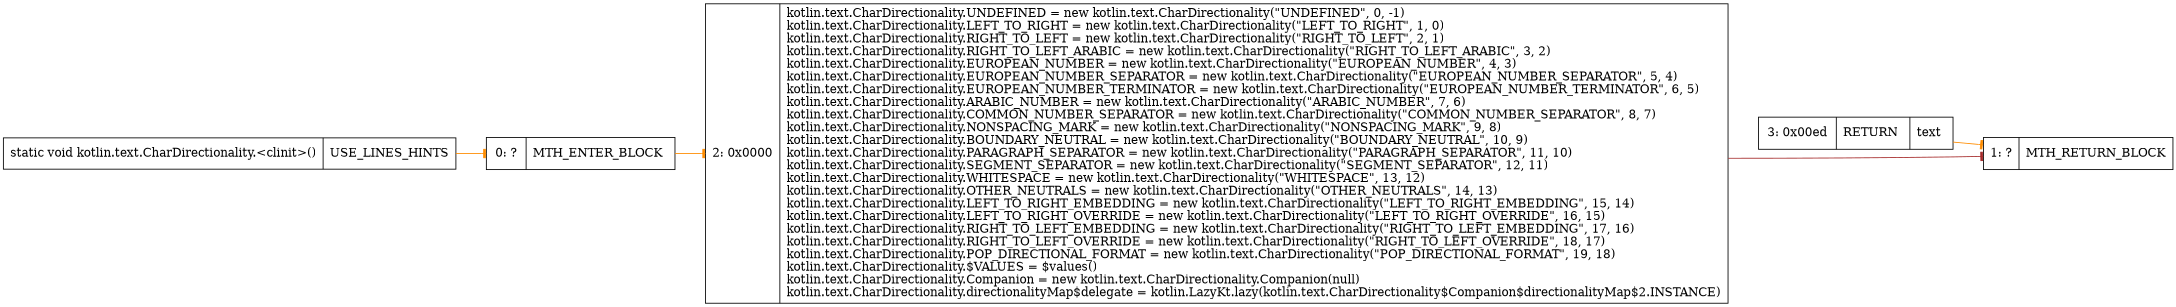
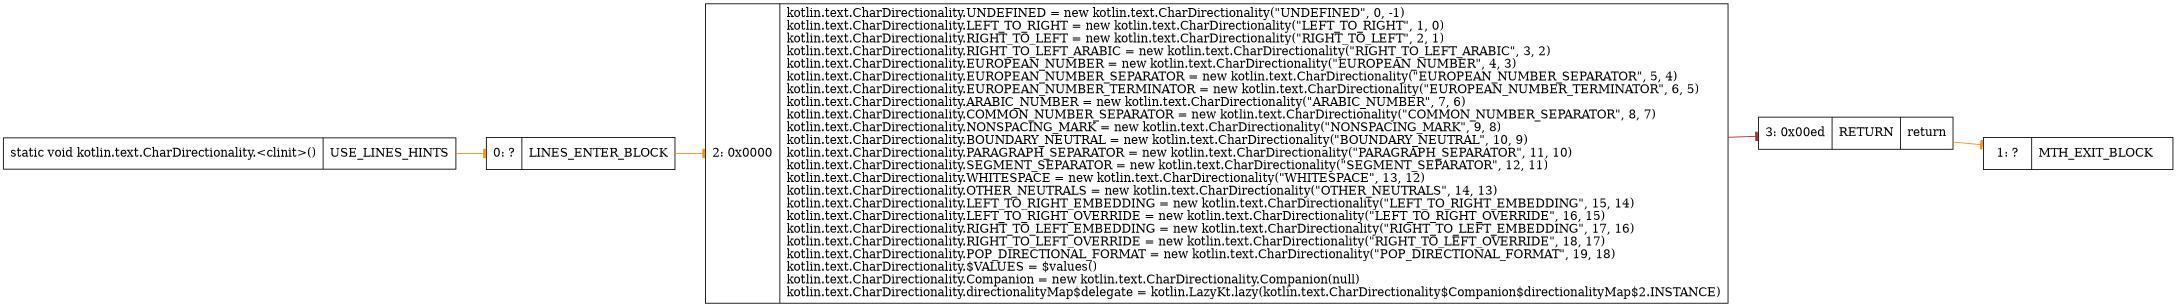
node "3: 0x00ed": text "text" -> "return"
node "0: ?": text "MTH_ENTER_BLOCK" -> "LINES_ENTER_BLOCK"
node "1: ?": text "MTH_RETURN_BLOCK" -> "MTH_EXIT_BLOCK"
edge "2: 0x0000" -> "1: ?": now "2: 0x0000" -> "3: 0x00ed"
